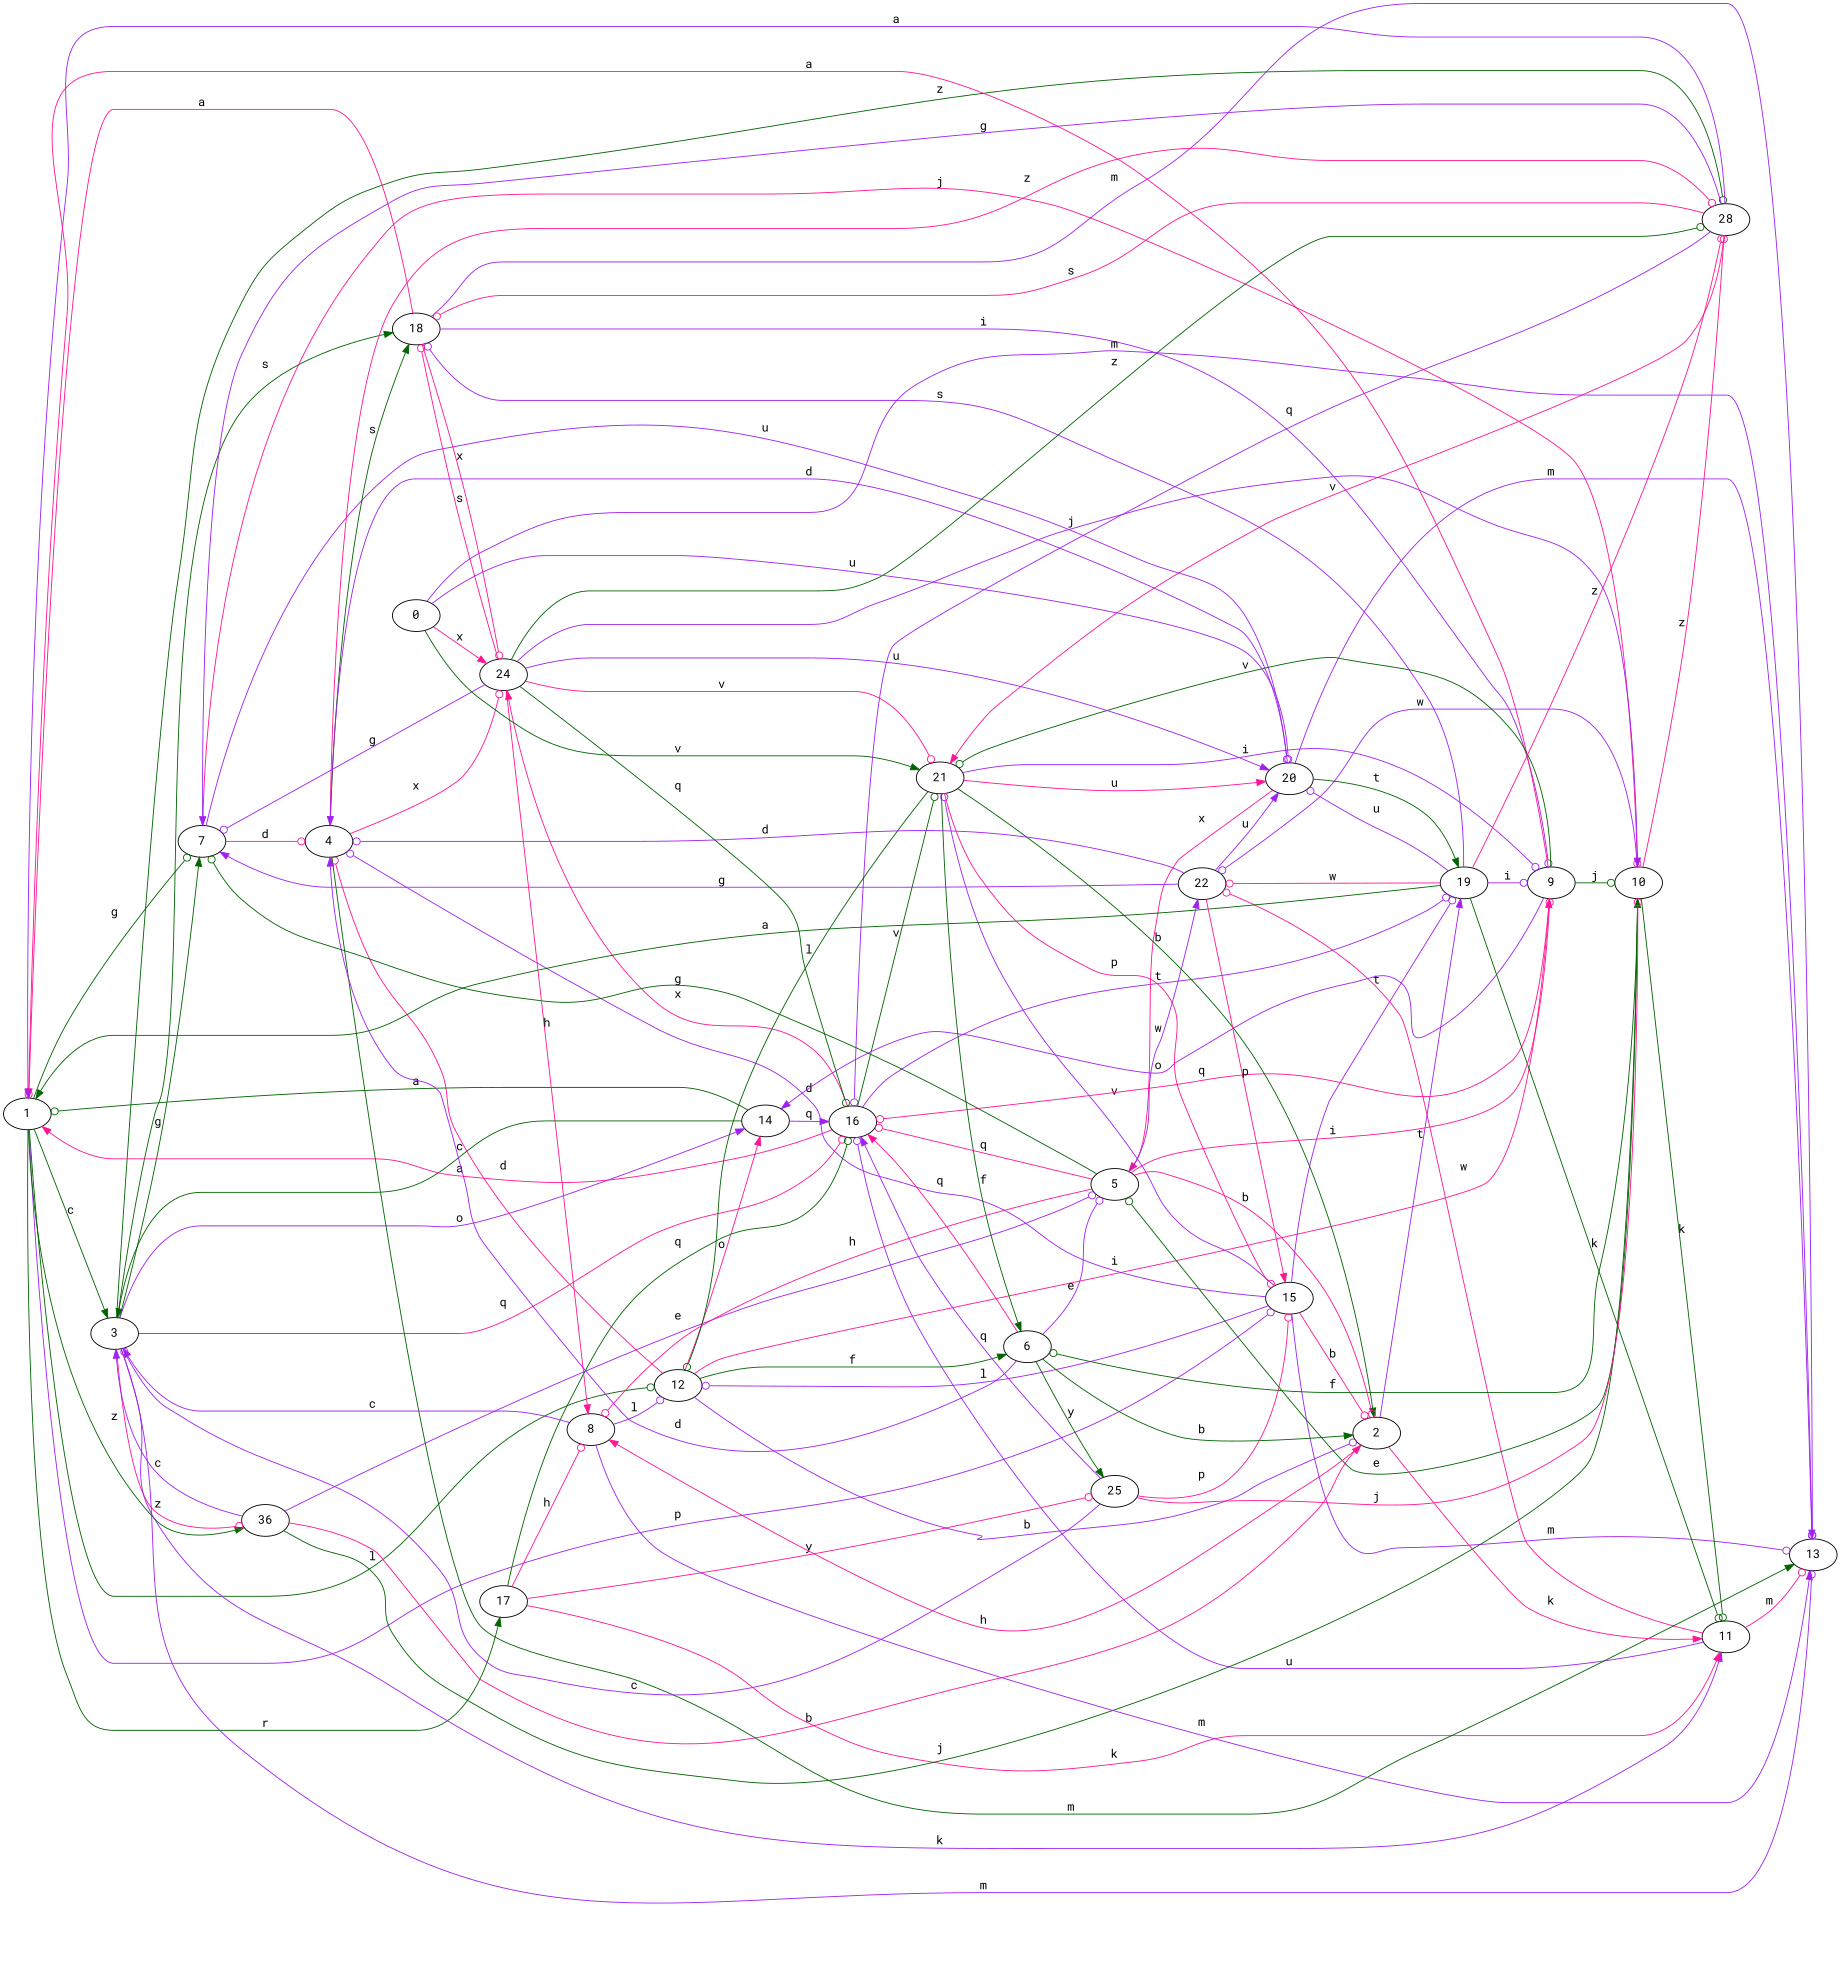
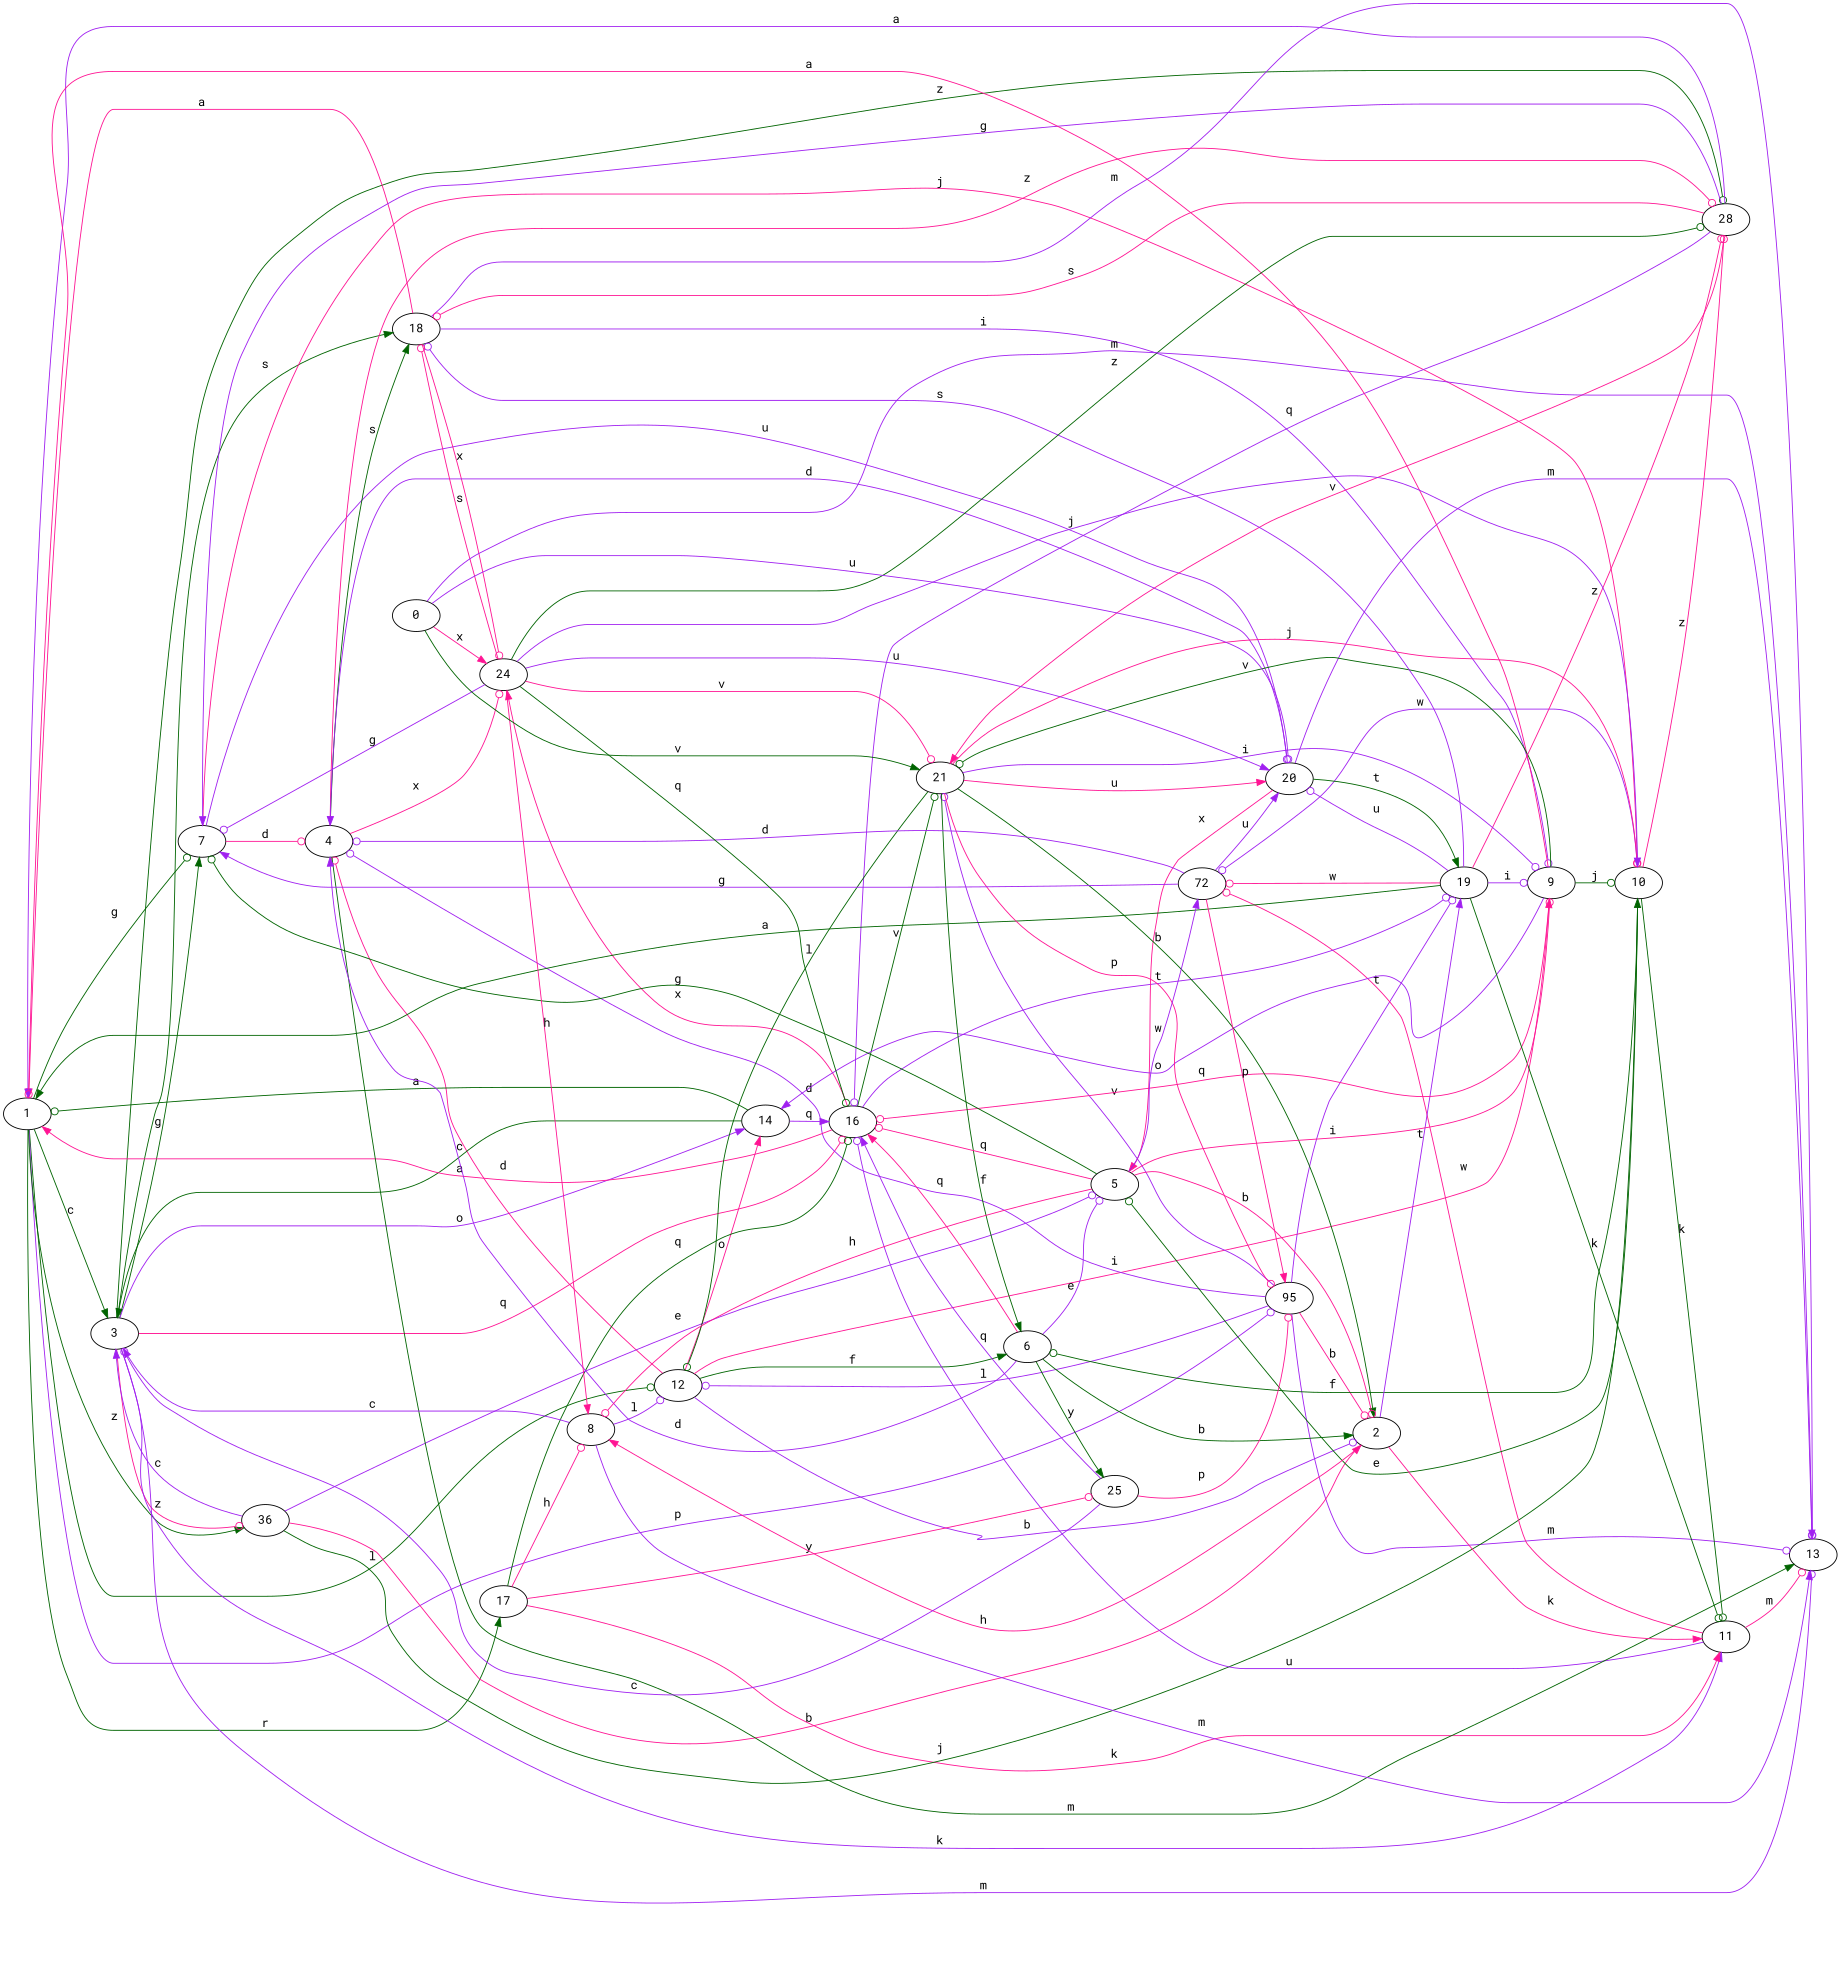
node "22": label "22" -> "72"
node "15": label "15" -> "95"
edge "25" -> "10": now "21" -> "10"
